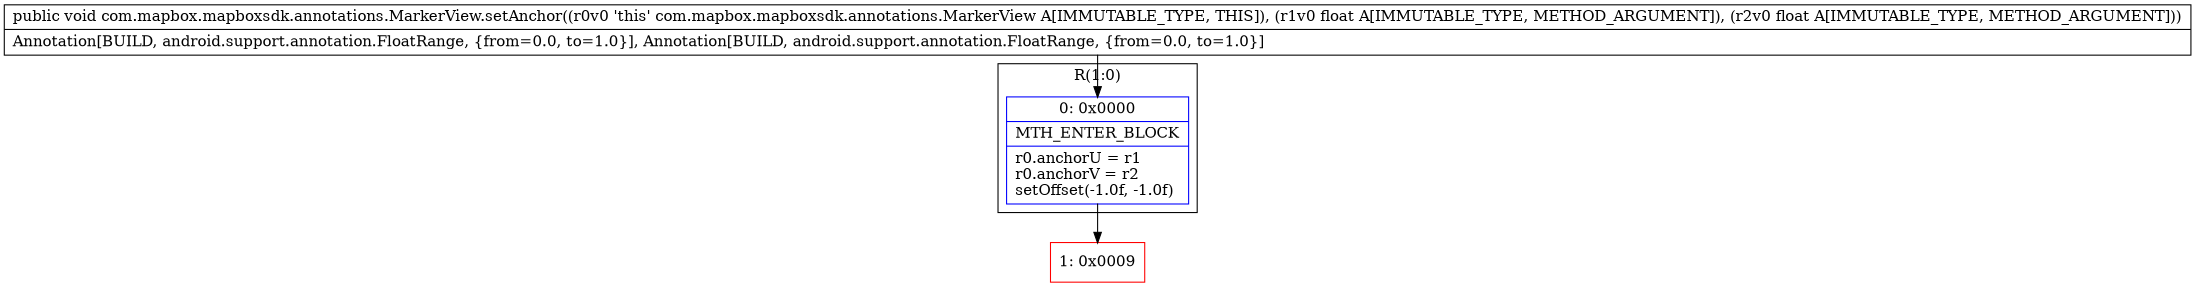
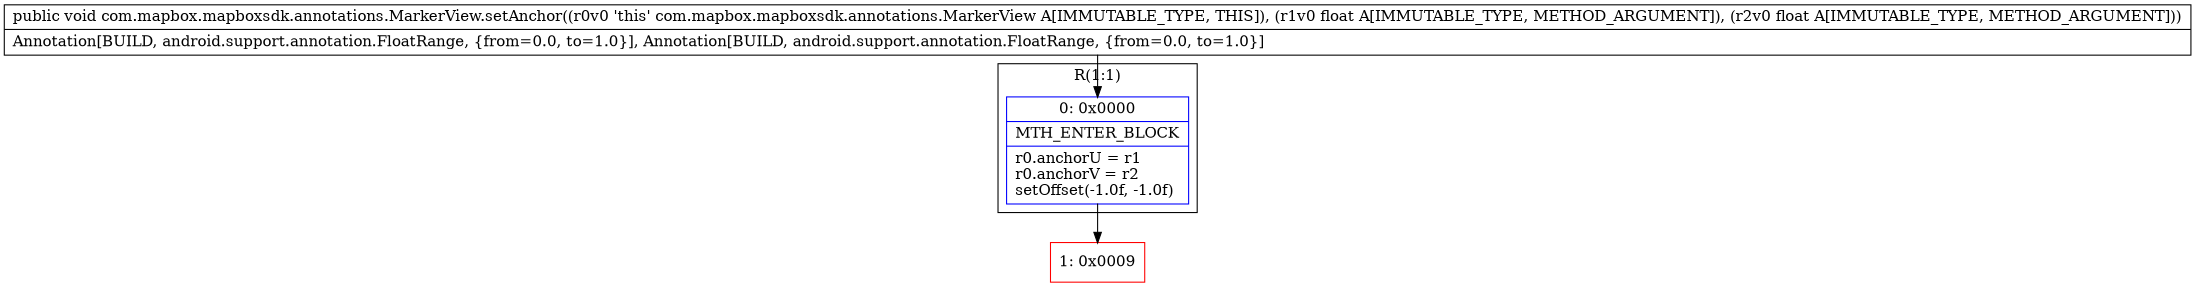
cluster "R(1:0)": label "R(1:0)" -> "R(1:1)"
